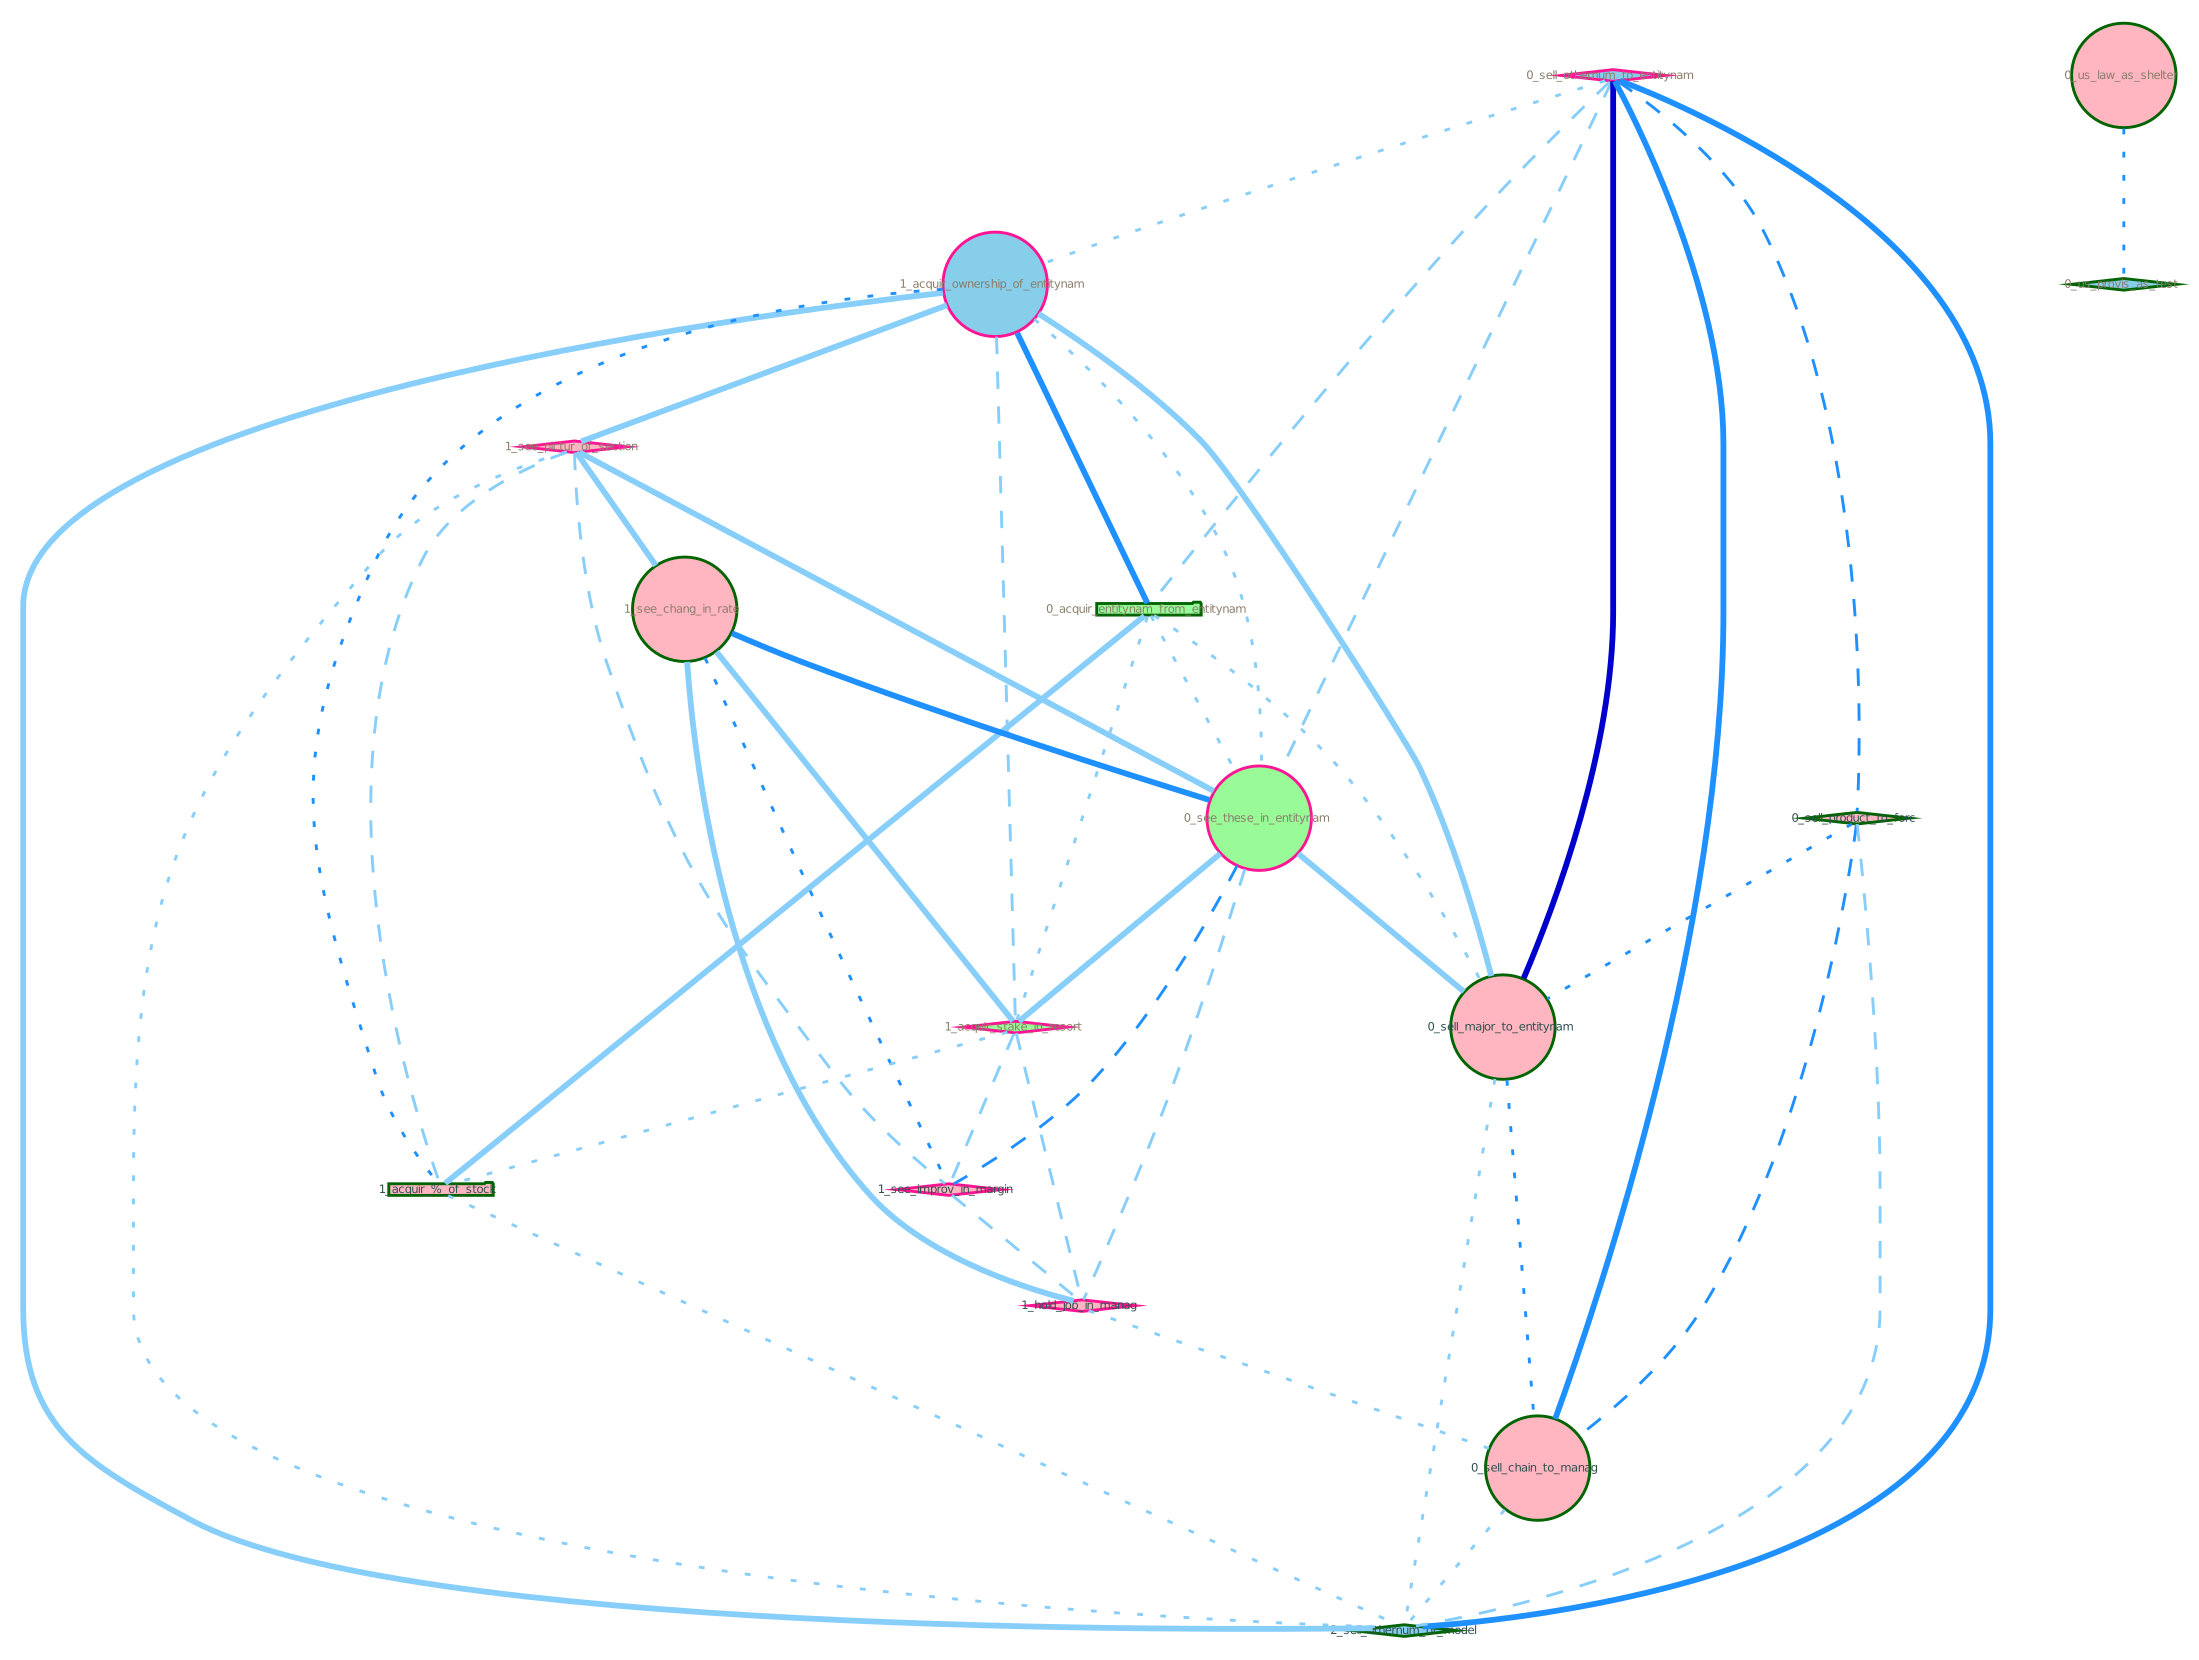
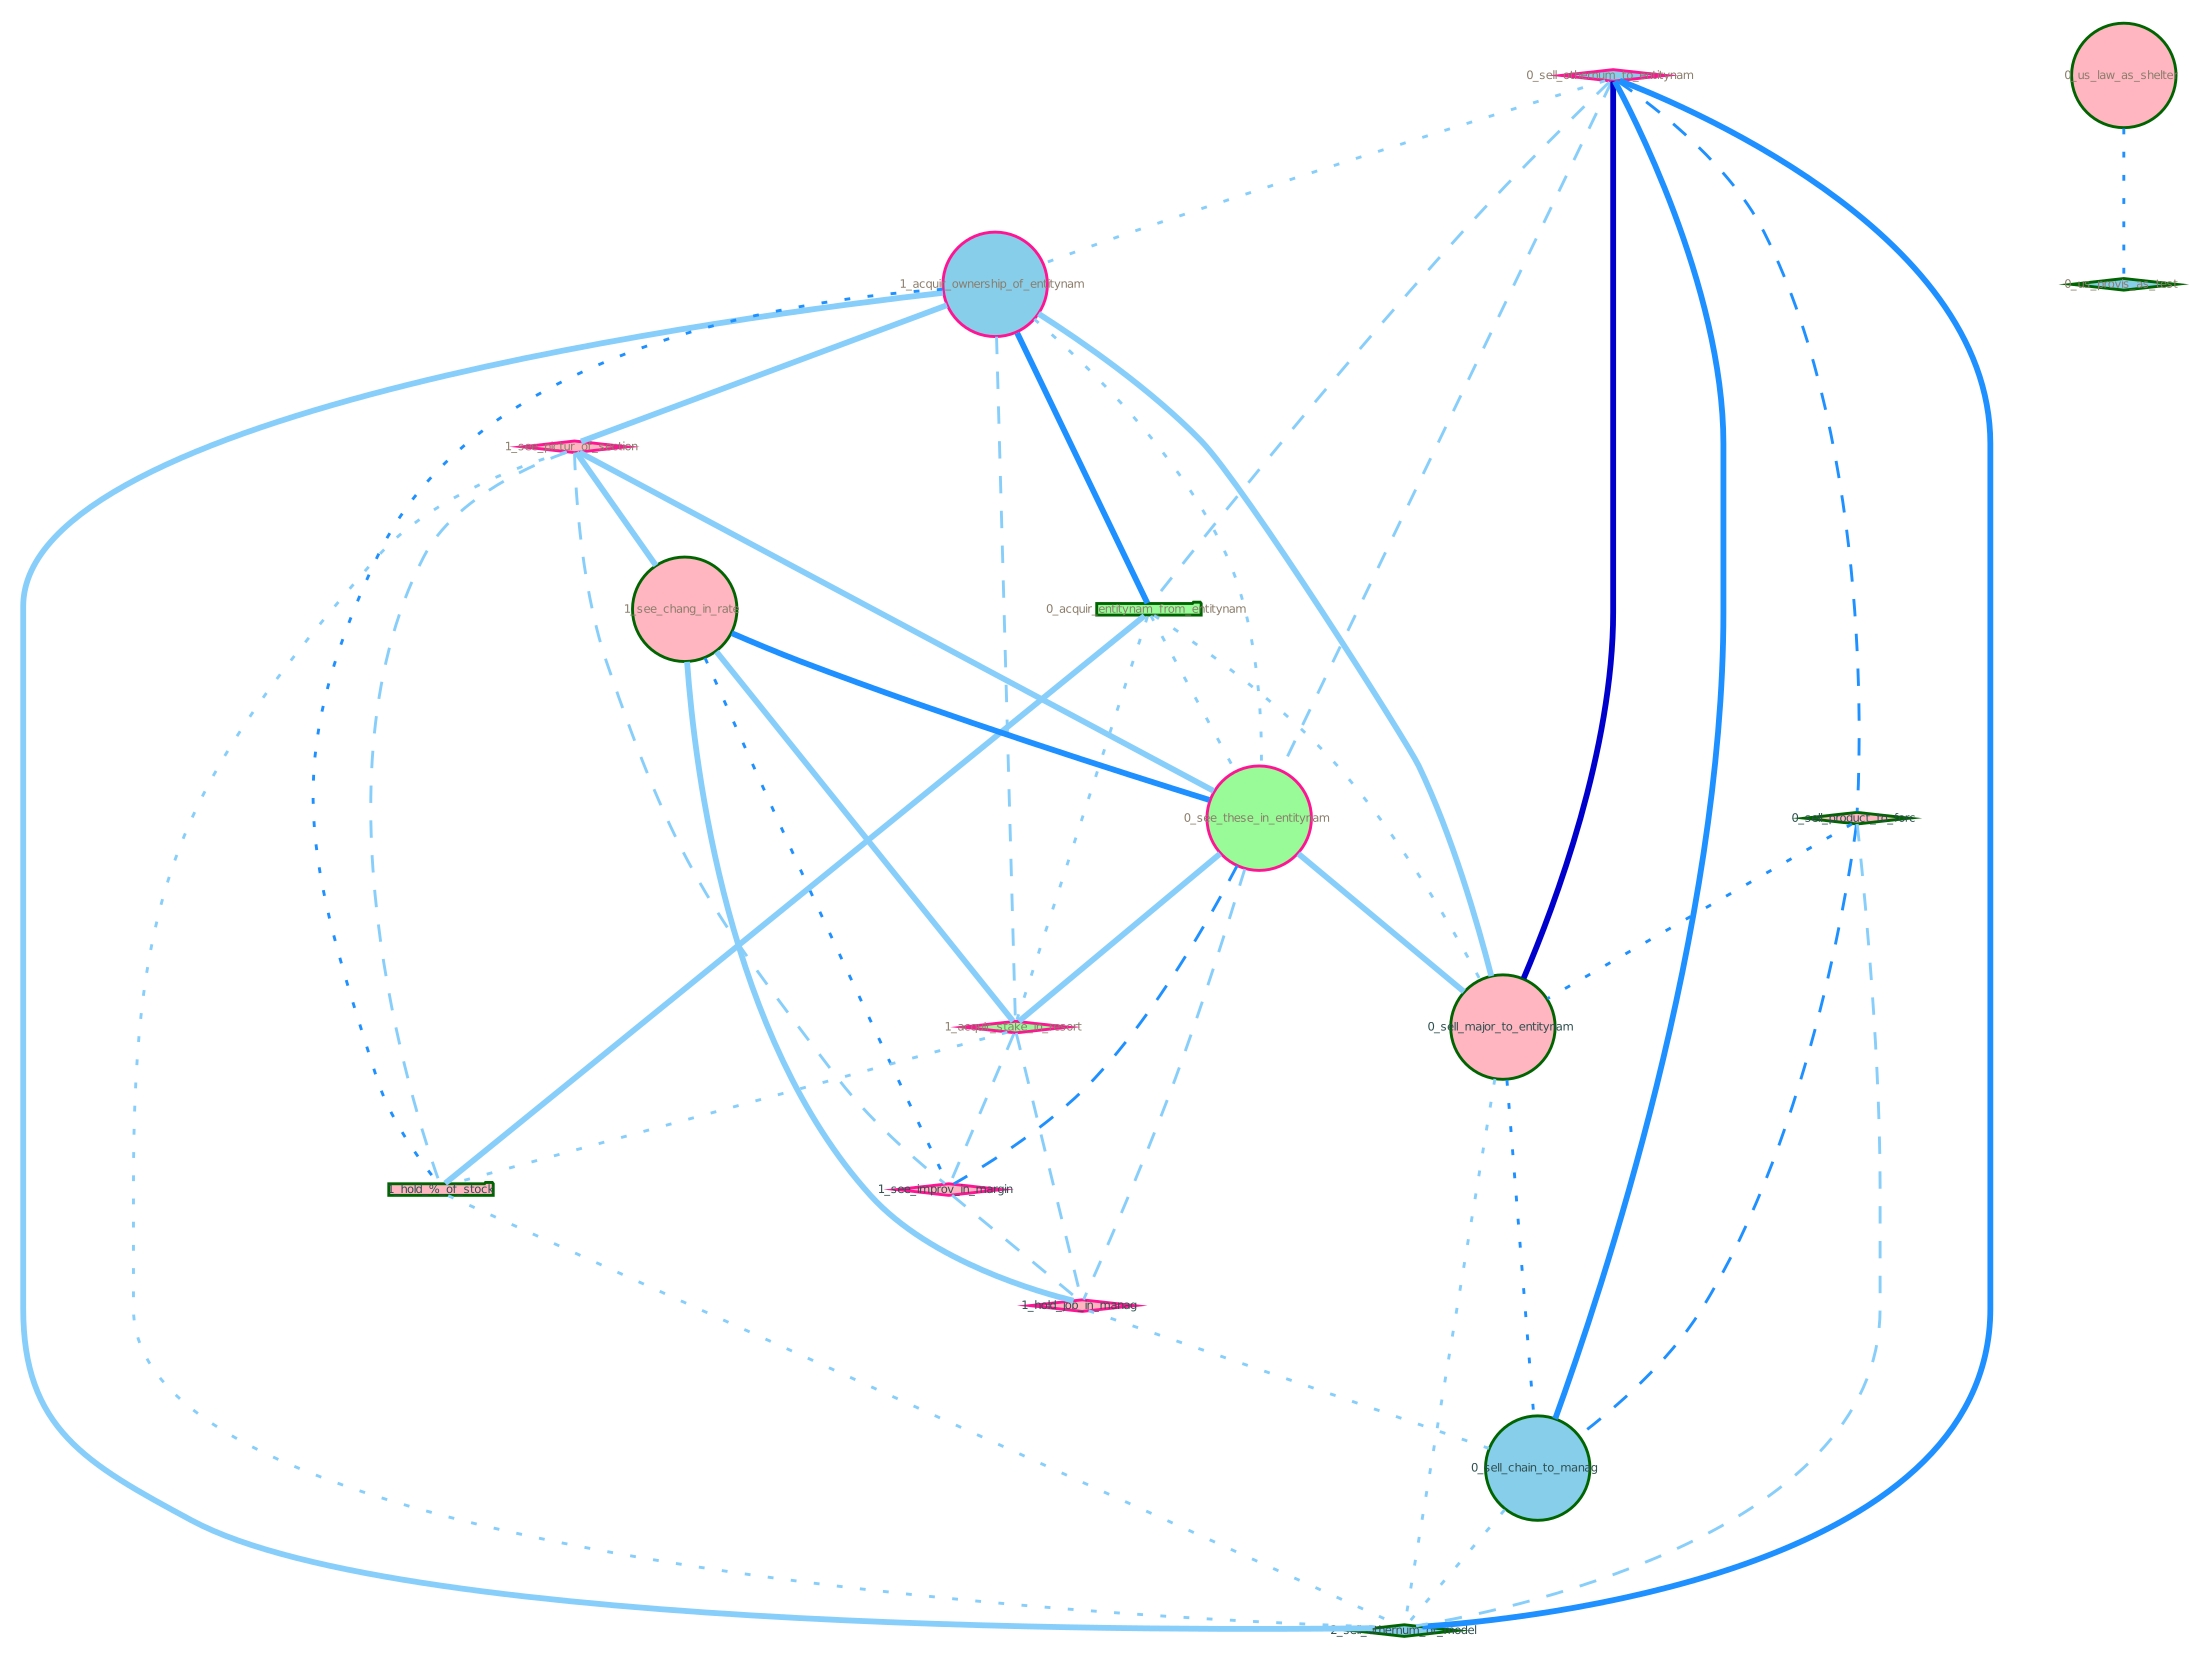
node "1_acquir_%_of_stock": label "1_acquir_%_of_stock" -> "1_hold_%_of_stock"
node "0_sell_chain_to_manag": fillcolor lightpink -> skyblue
